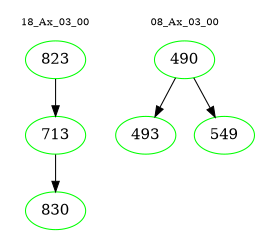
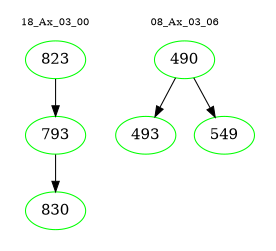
cluster "08_Ax_03_00": label "08_Ax_03_00" -> "08_Ax_03_06"
node "713": label "713" -> "793"
